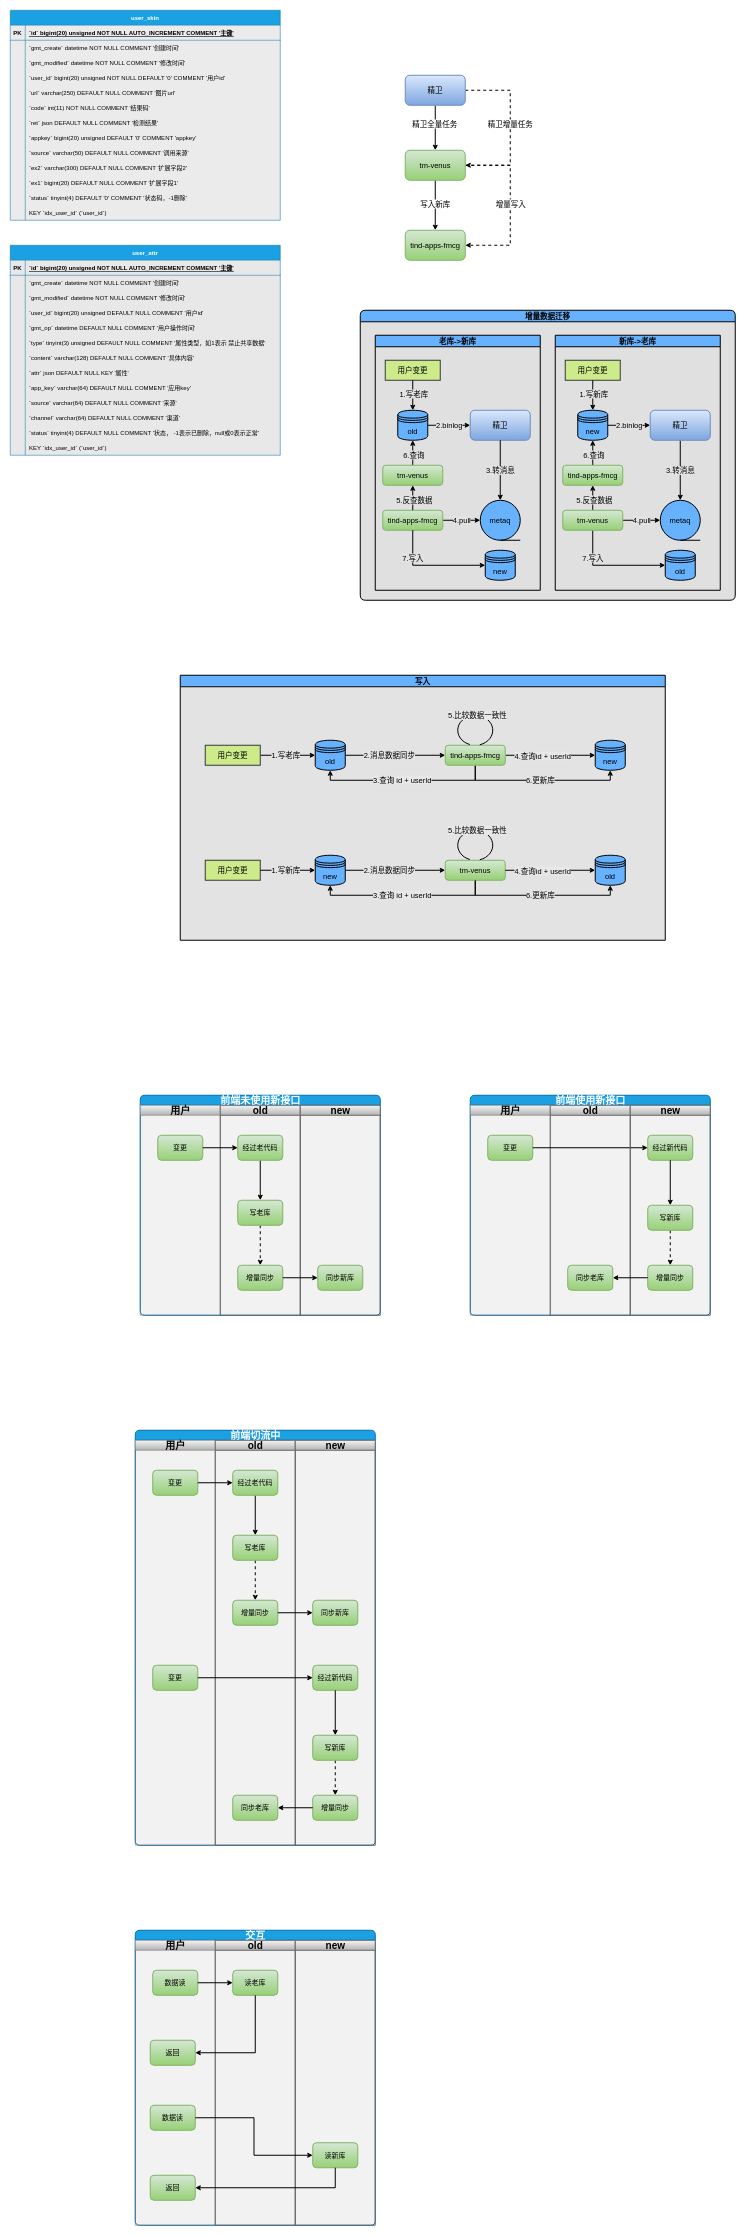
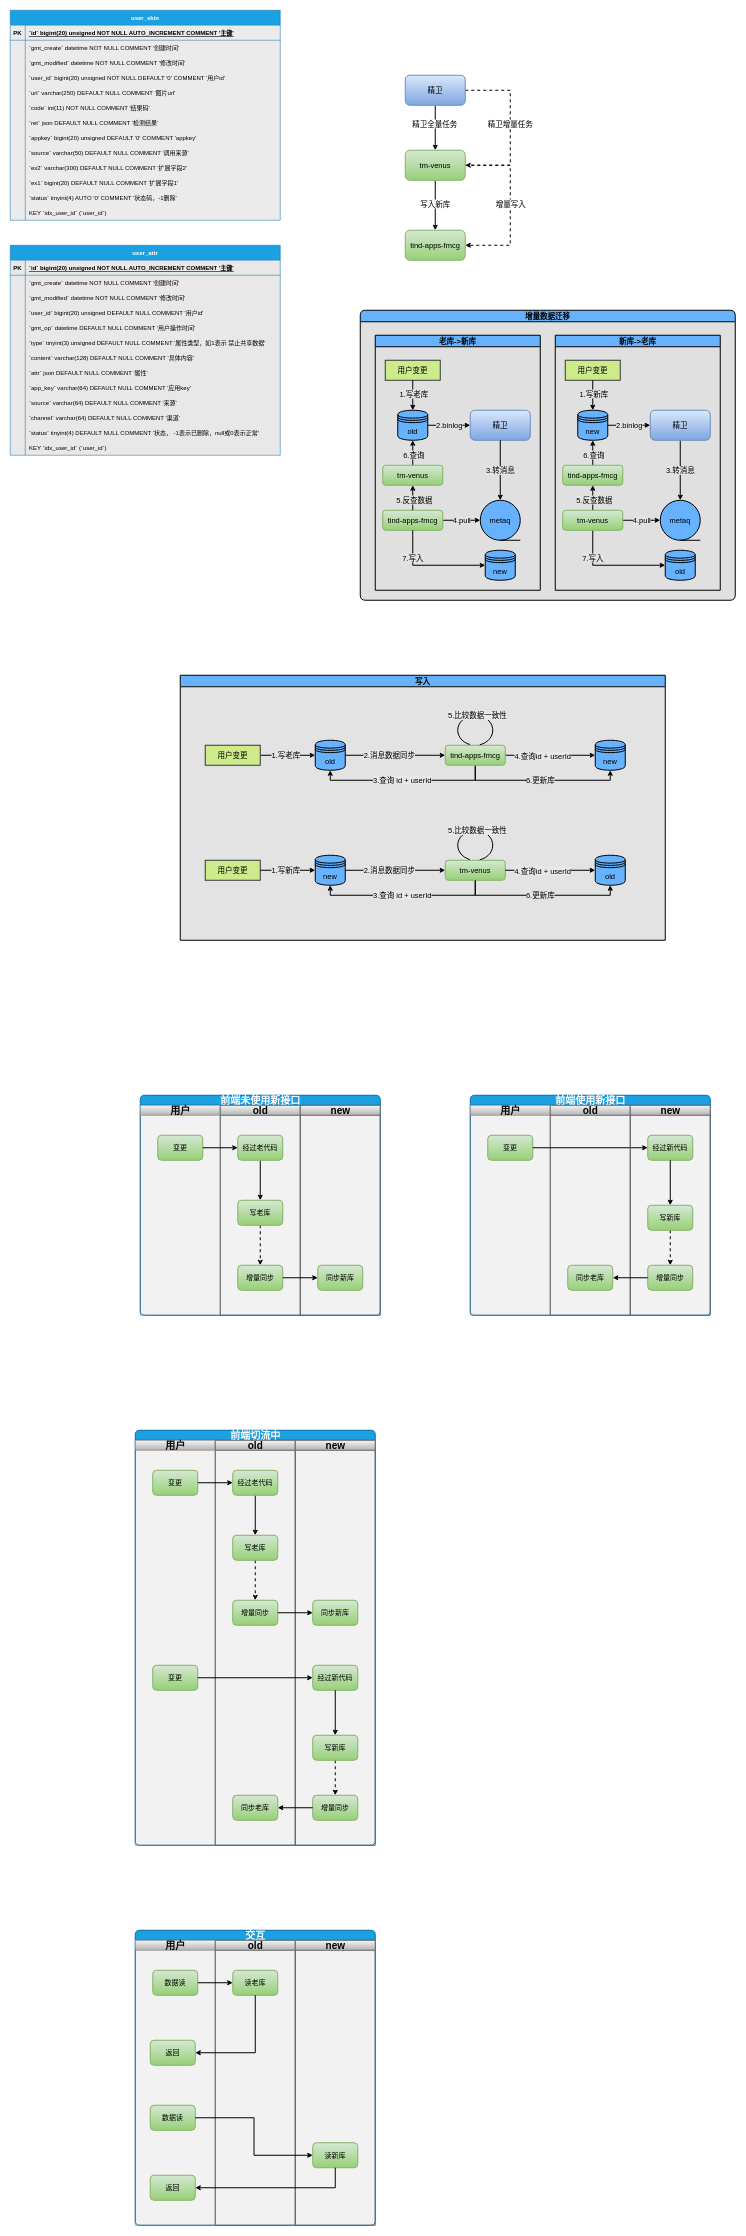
node "`status` tinyint(4) DEFAULT '0' COMMENT '状态码，-1删除'": label "`status` tinyint(4) DEFAULT '0' COMMENT '状态码，-1删除'" -> "`status` tinyint(4) AUTO '0' COMMENT '状态码，-1删除'"
node "`attr` json DEFAULT NULL KEY '属性'": label "`attr` json DEFAULT NULL KEY '属性'" -> "`attr` json DEFAULT NULL COMMENT '属性'"
